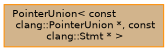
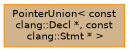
node "PointerUnion< const clang::PointerUnion *, const clang::Stmt * >": label "PointerUnion< const clang::PointerUnion *, const clang::Stmt * >" -> "PointerUnion< const clang::Decl *, const clang::Stmt * >"
